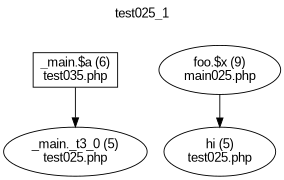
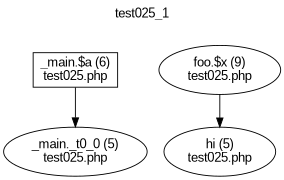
node "_main.$a (6) test035.php": label "_main.$a (6) test035.php" -> "_main.$a (6) test025.php"
node "foo.$x (9) main025.php": label "foo.$x (9) main025.php" -> "foo.$x (9) test025.php"
node "_main._t3_0 (5) test025.php": label "_main._t3_0 (5) test025.php" -> "_main._t0_0 (5) test025.php"
